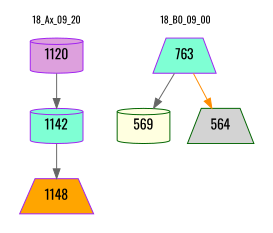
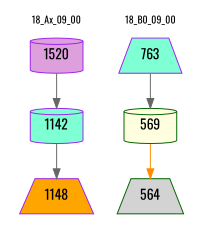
cluster "18_Ax_09_20": label "18_Ax_09_20" -> "18_Ax_09_00"
node "1120": label "1120" -> "1520"
edge "763" -> "564": now "569" -> "564"
